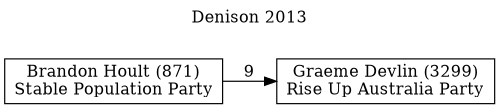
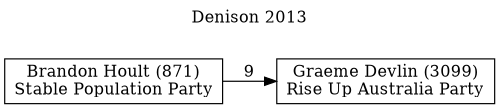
node "Graeme Devlin (3299) Rise Up Australia Party": label "Graeme Devlin (3299) Rise Up Australia Party" -> "Graeme Devlin (3099) Rise Up Australia Party"
